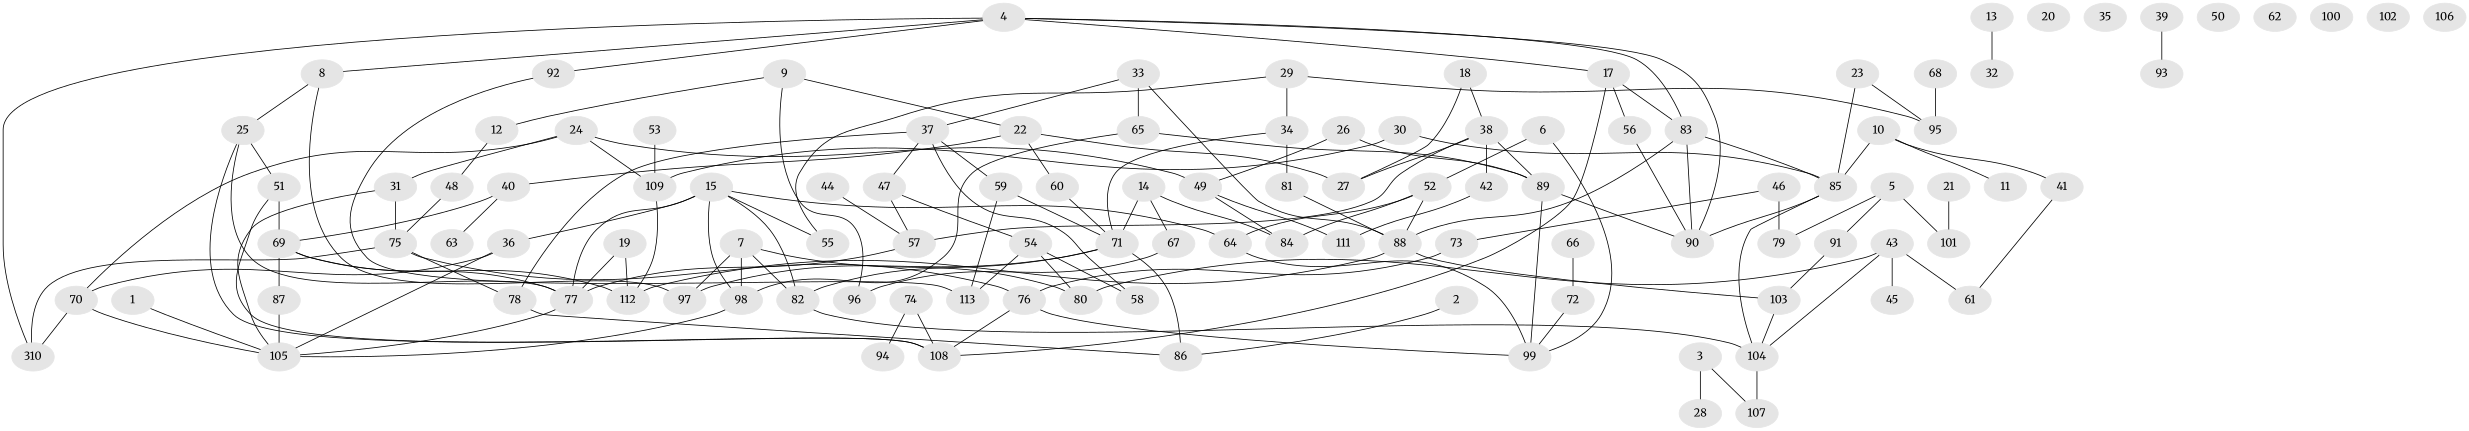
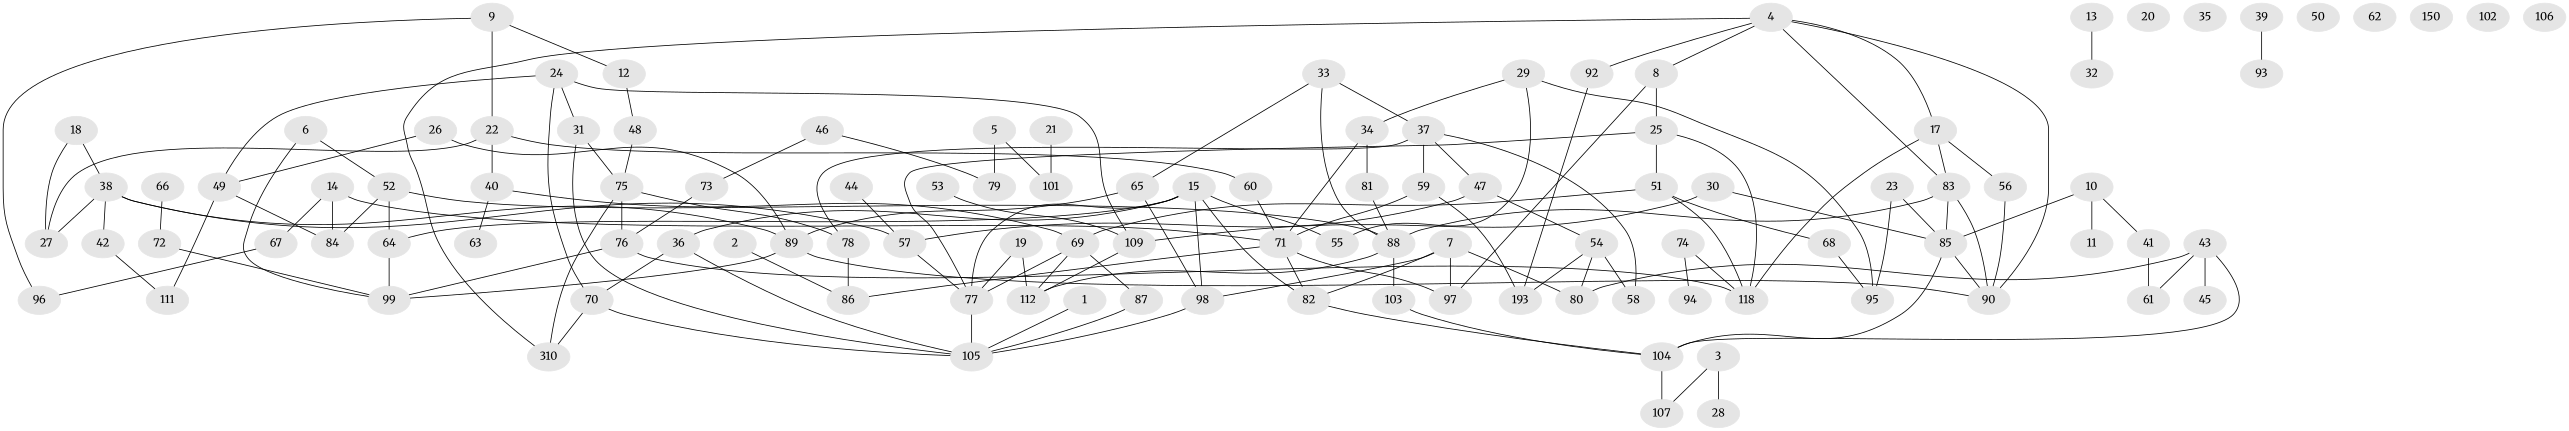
node "100": label "100" -> "150"
edge "51" -- "68": added
node "91": removed
node "113": label "113" -> "193"
node "108": label "108" -> "118"
